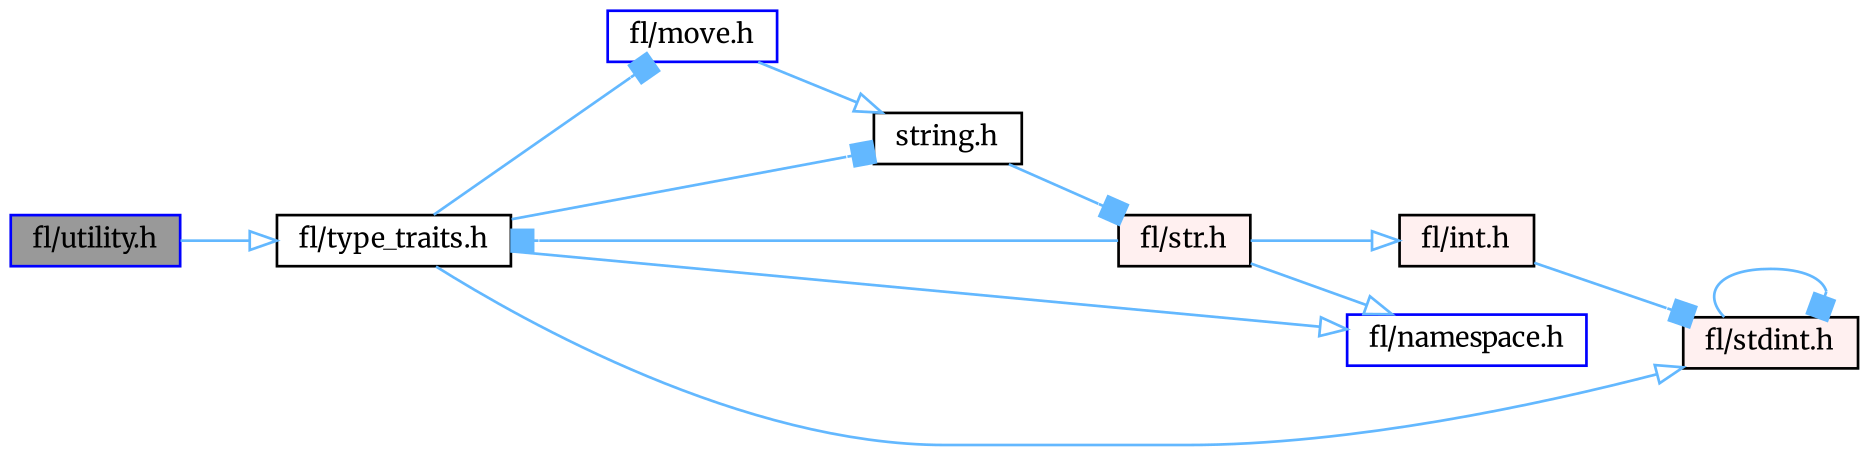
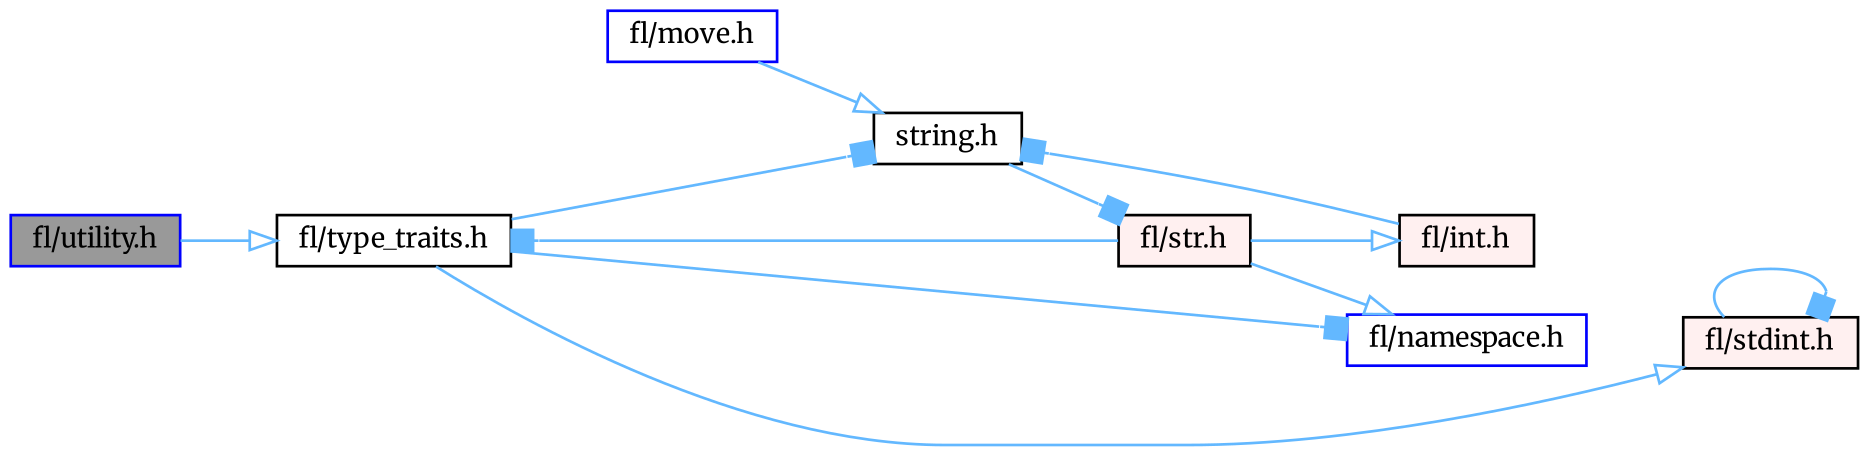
edge "fl/type_traits.h" -> "fl/move.h": removed
edge "fl/int.h" -> "fl/stdint.h": now "fl/int.h" -> "string.h"
edge "fl/type_traits.h" -> "fl/namespace.h": arrowhead onormal -> box
